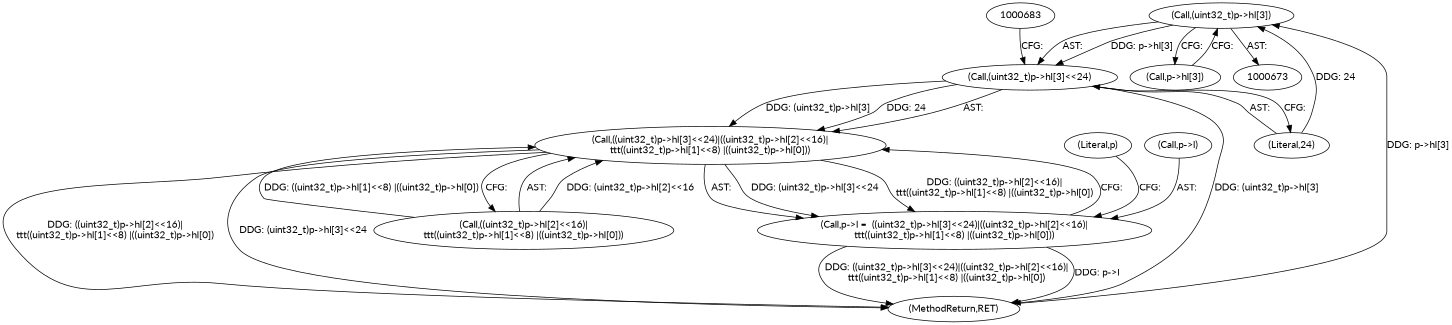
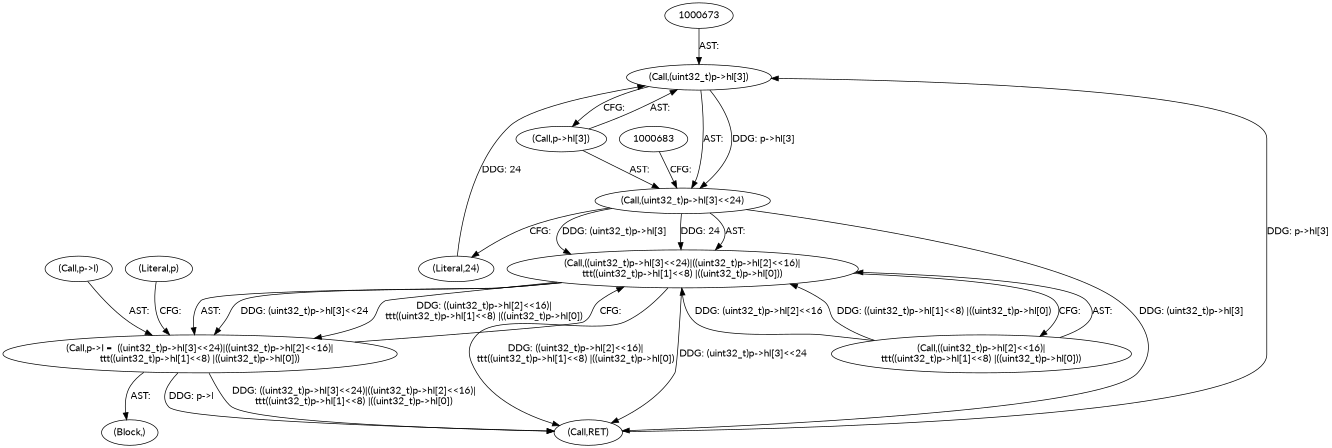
edge "(Call,(uint32_t)p->hl[3])" -> "1000673": reversed
edge "(Call,p->hl[3])" -> "(Call,(uint32_t)p->hl[3])": label "CFG: " -> "AST: "
edge "(Literal,24)" -> "(Call,(uint32_t)p->hl[3]<<24)": now "(Call,p->hl[3])" -> "(Call,(uint32_t)p->hl[3]<<24)"
node "(MethodReturn,RET)": label "(MethodReturn,RET)" -> "(Call,RET)"
node "(Block,)": added
